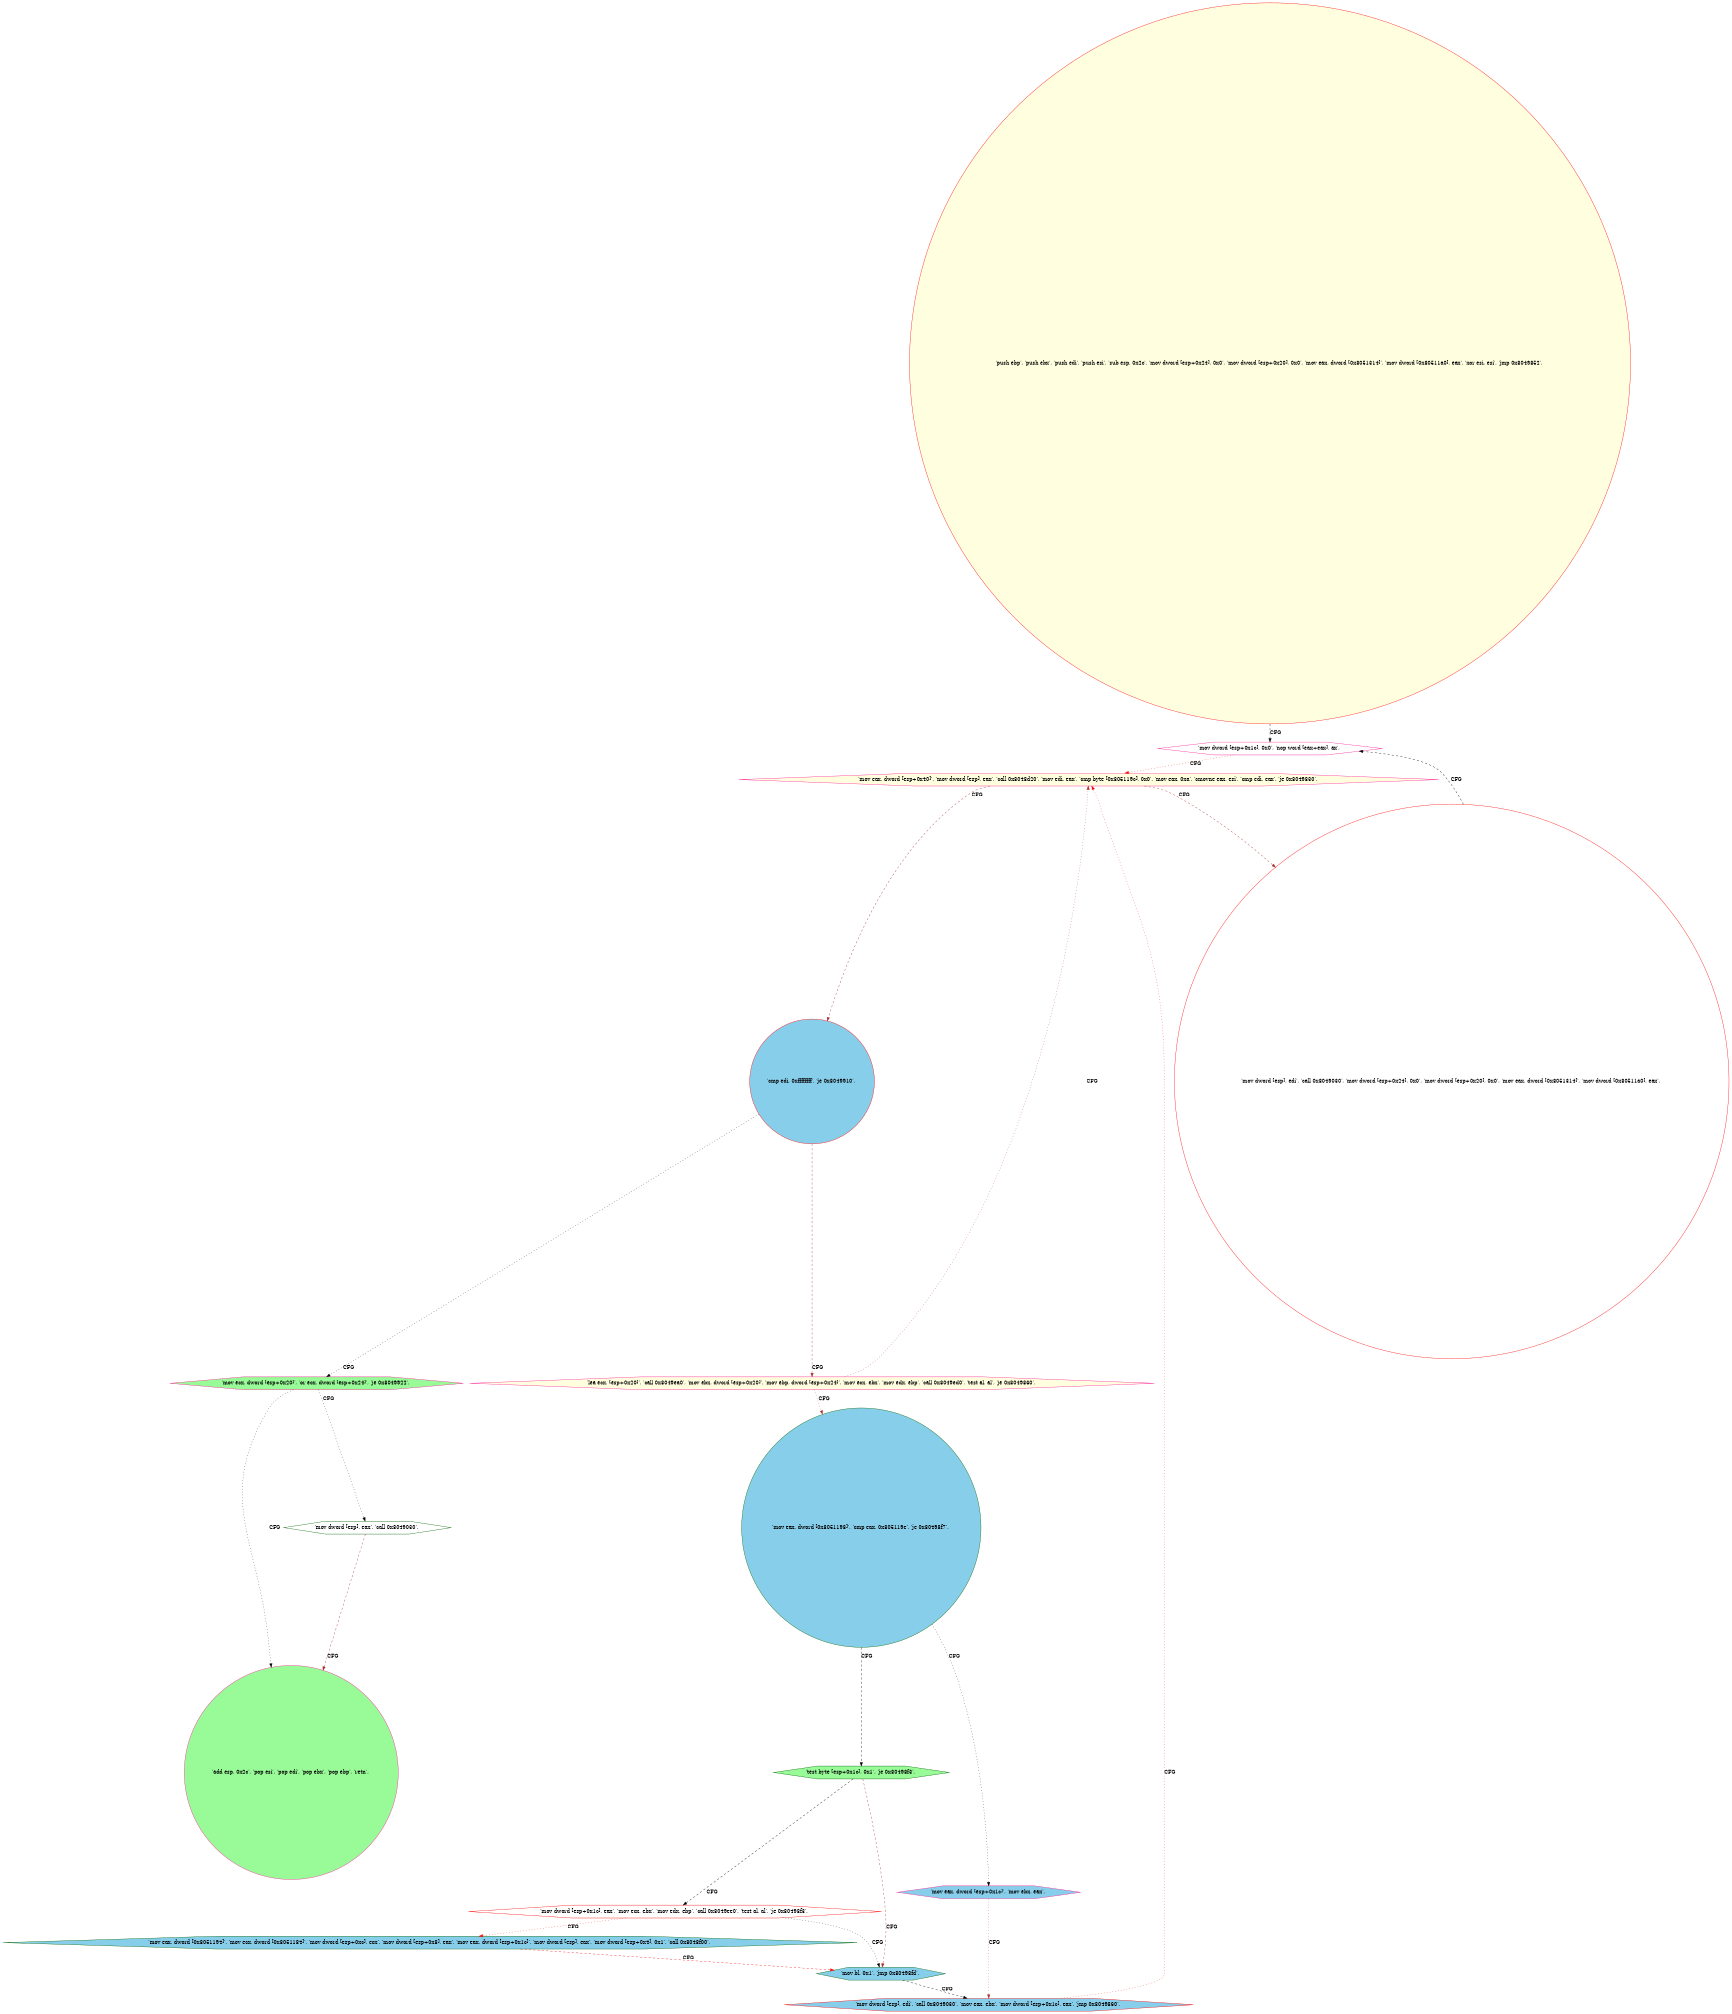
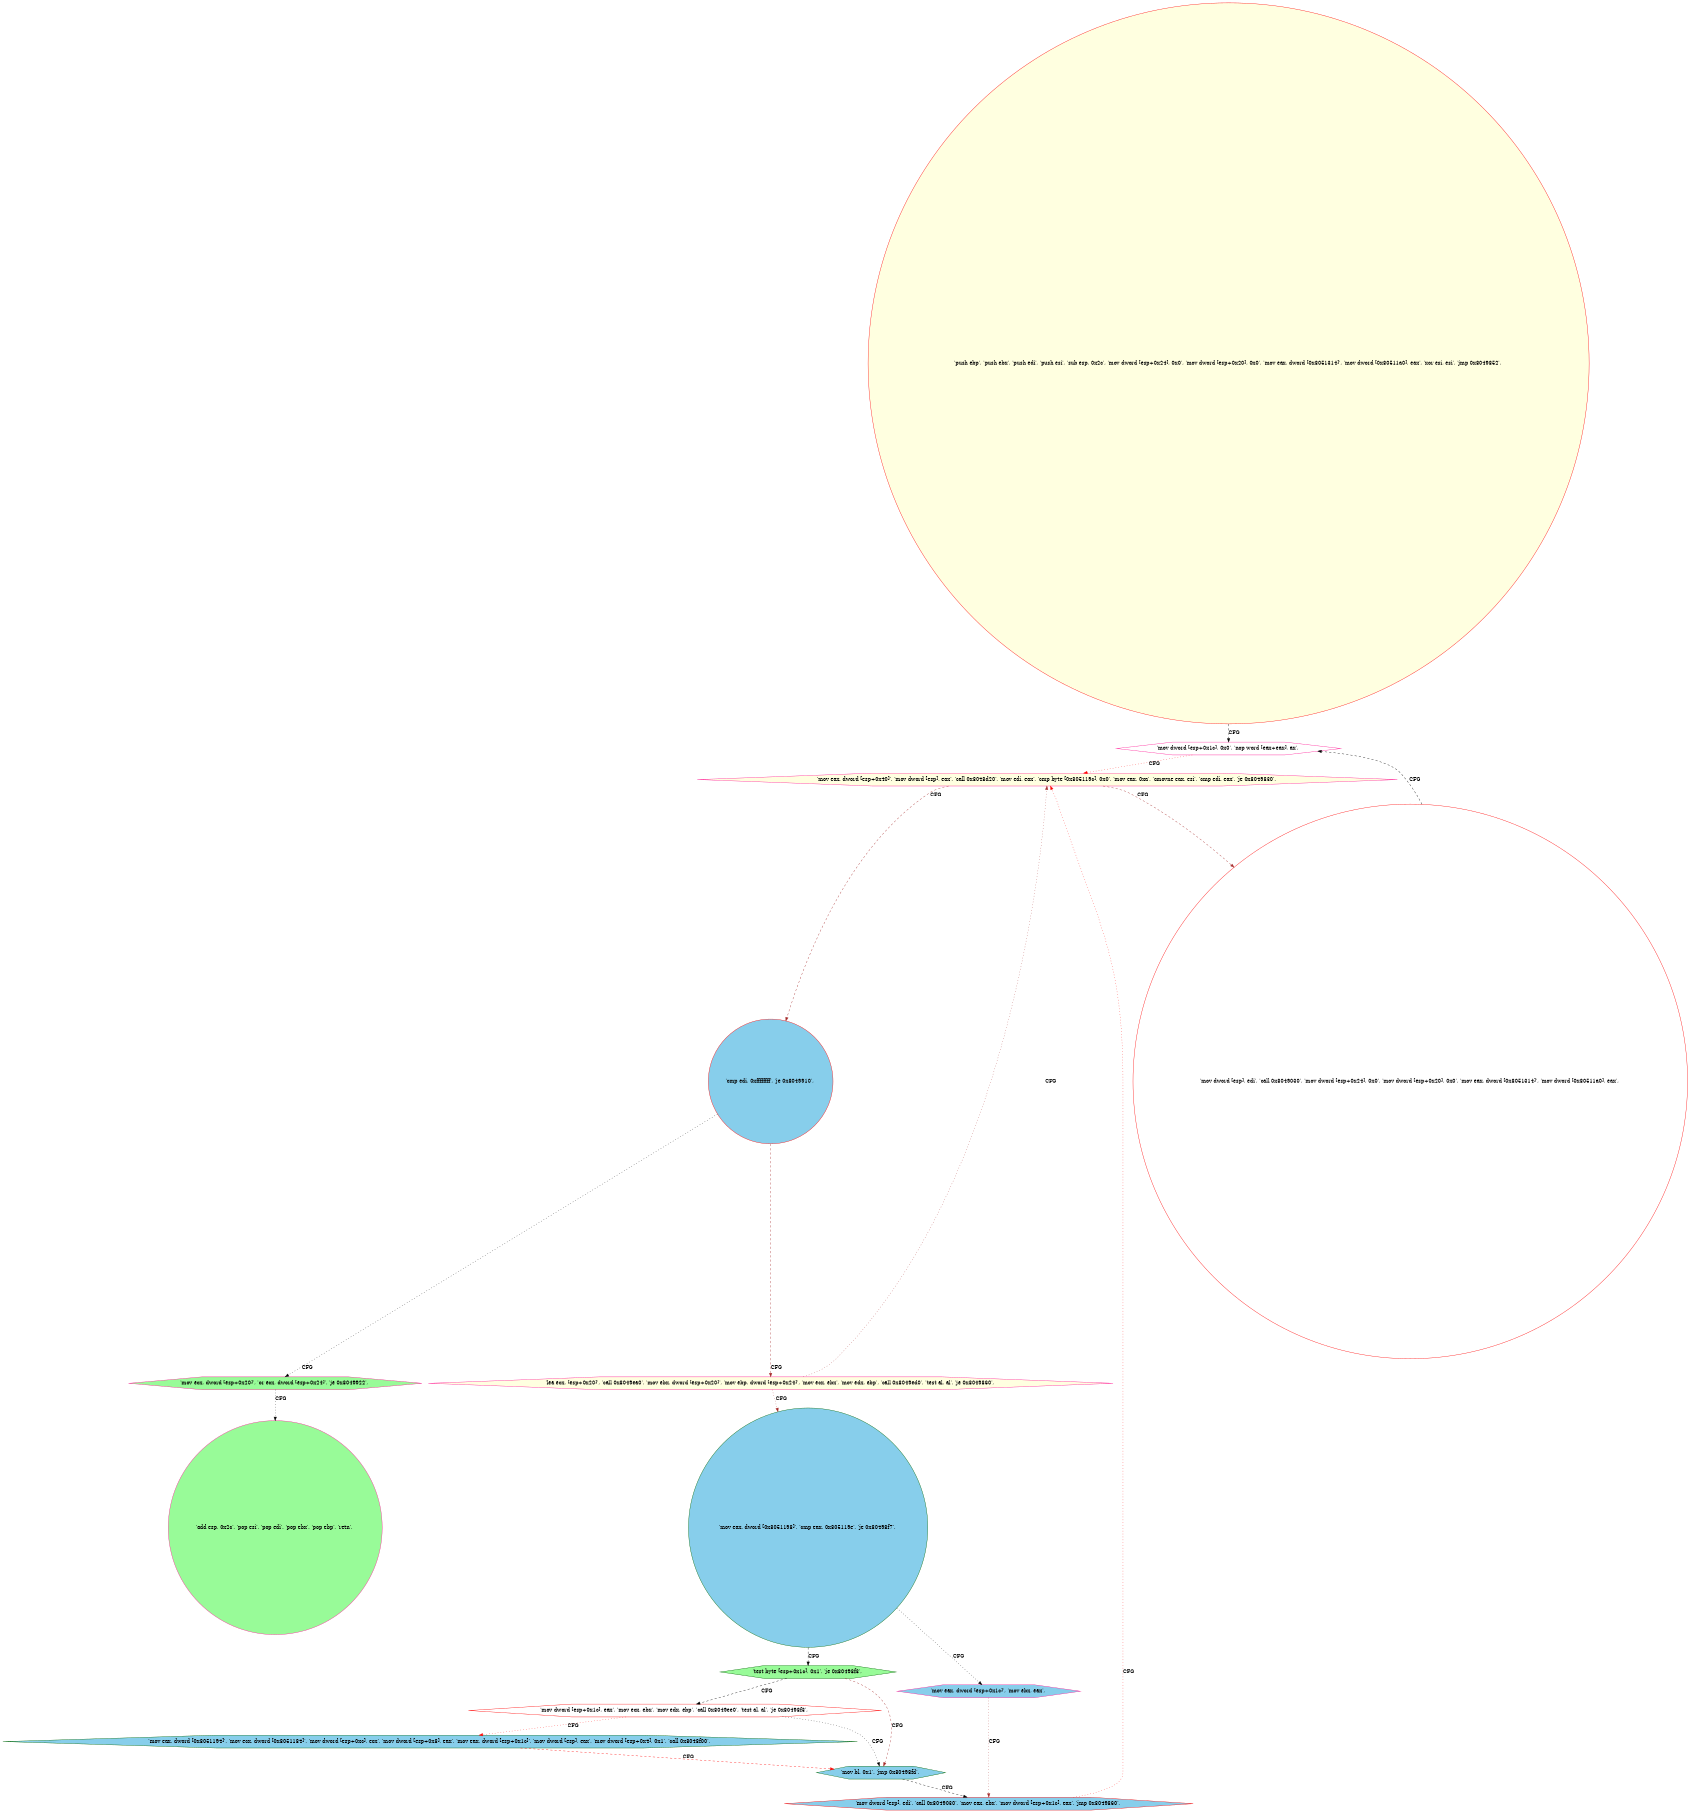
node "'mov dword [esp], eax', 'call 0x8049030',": removed
